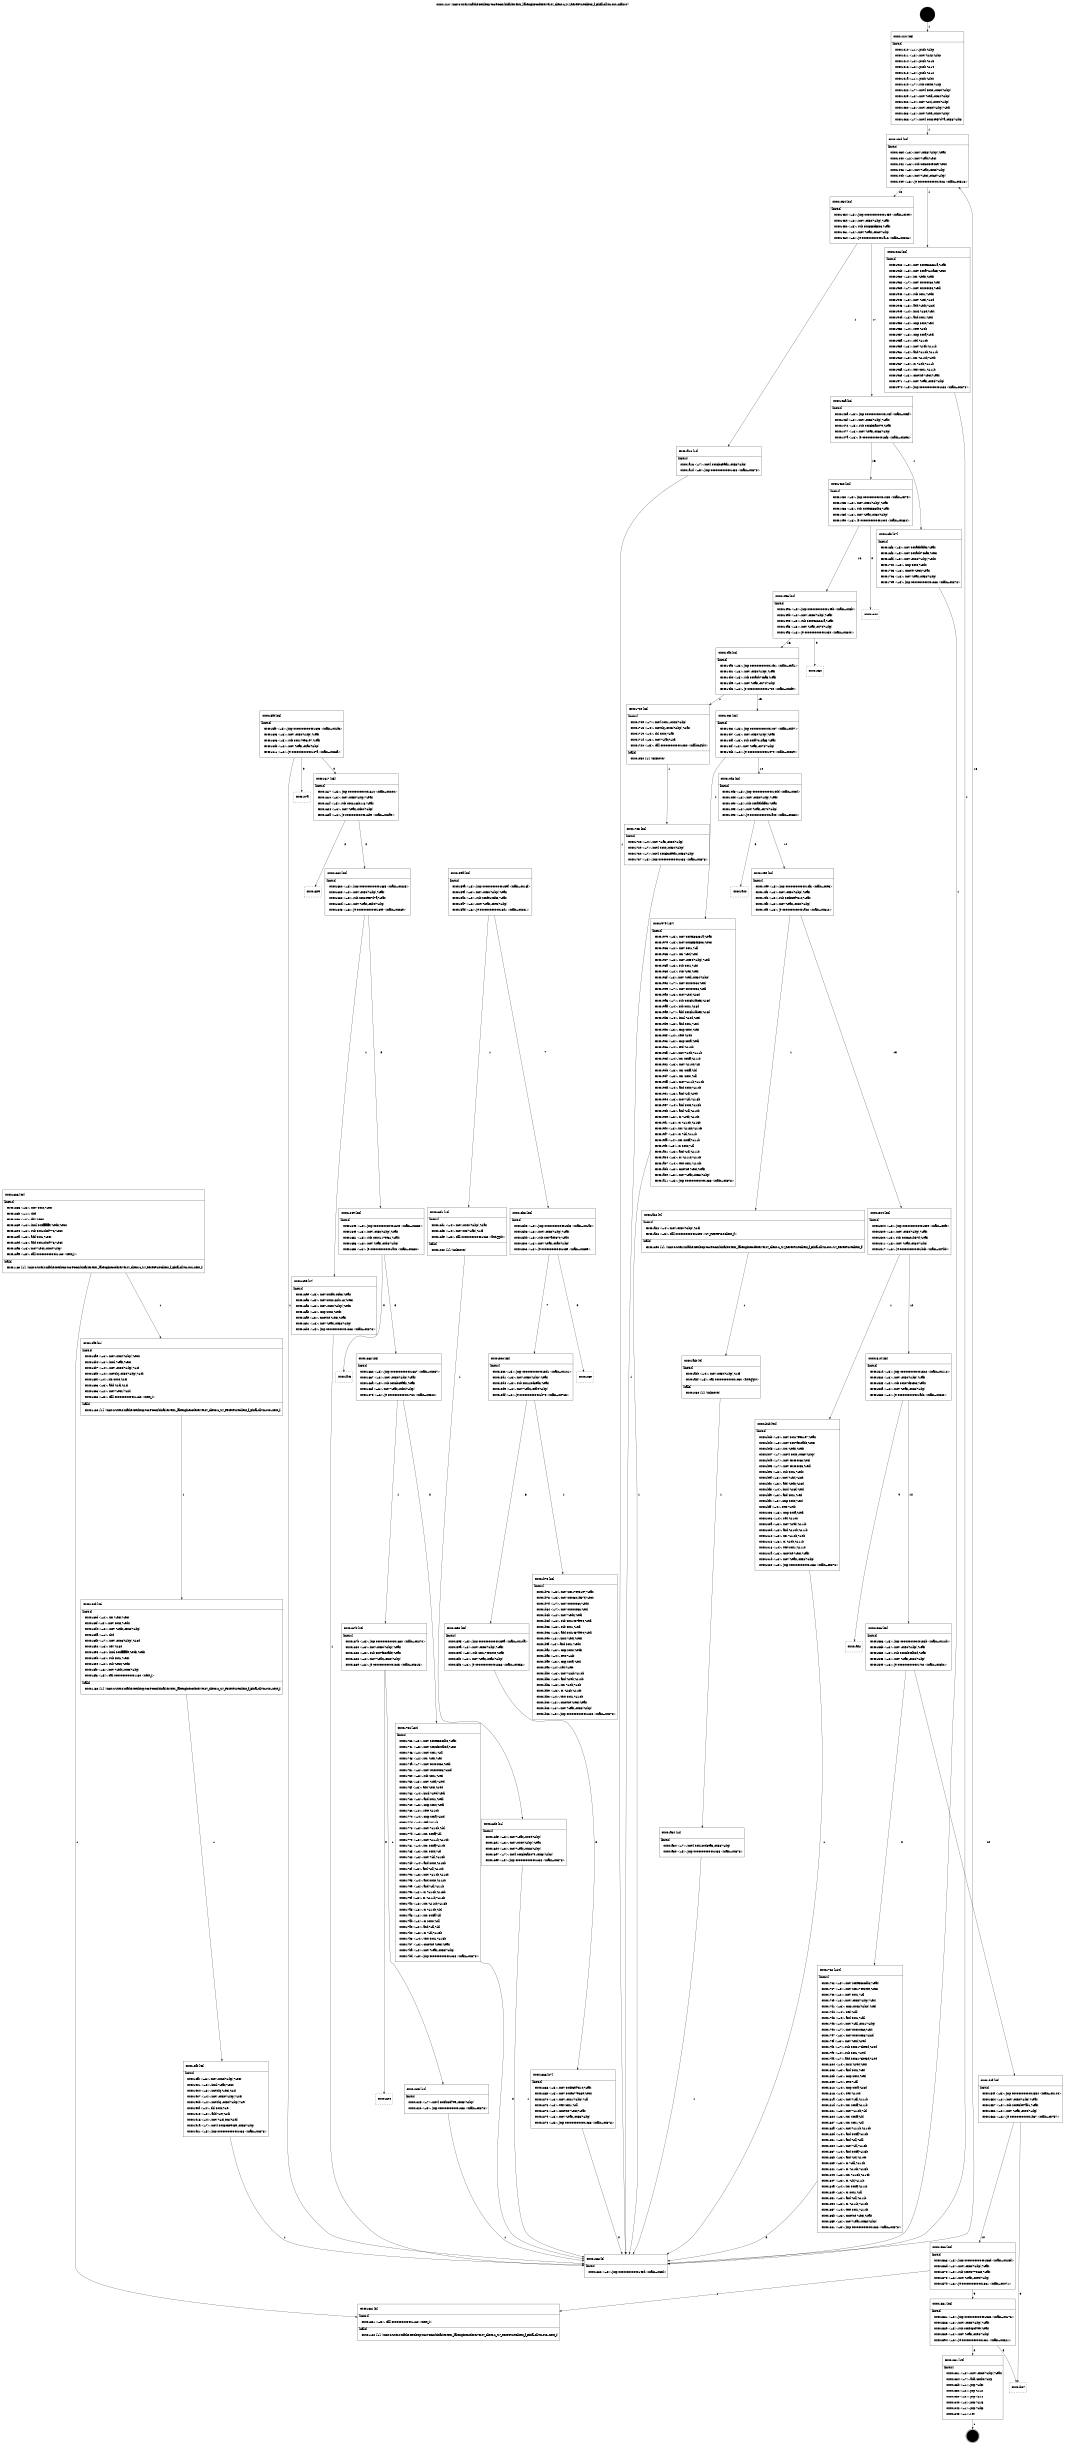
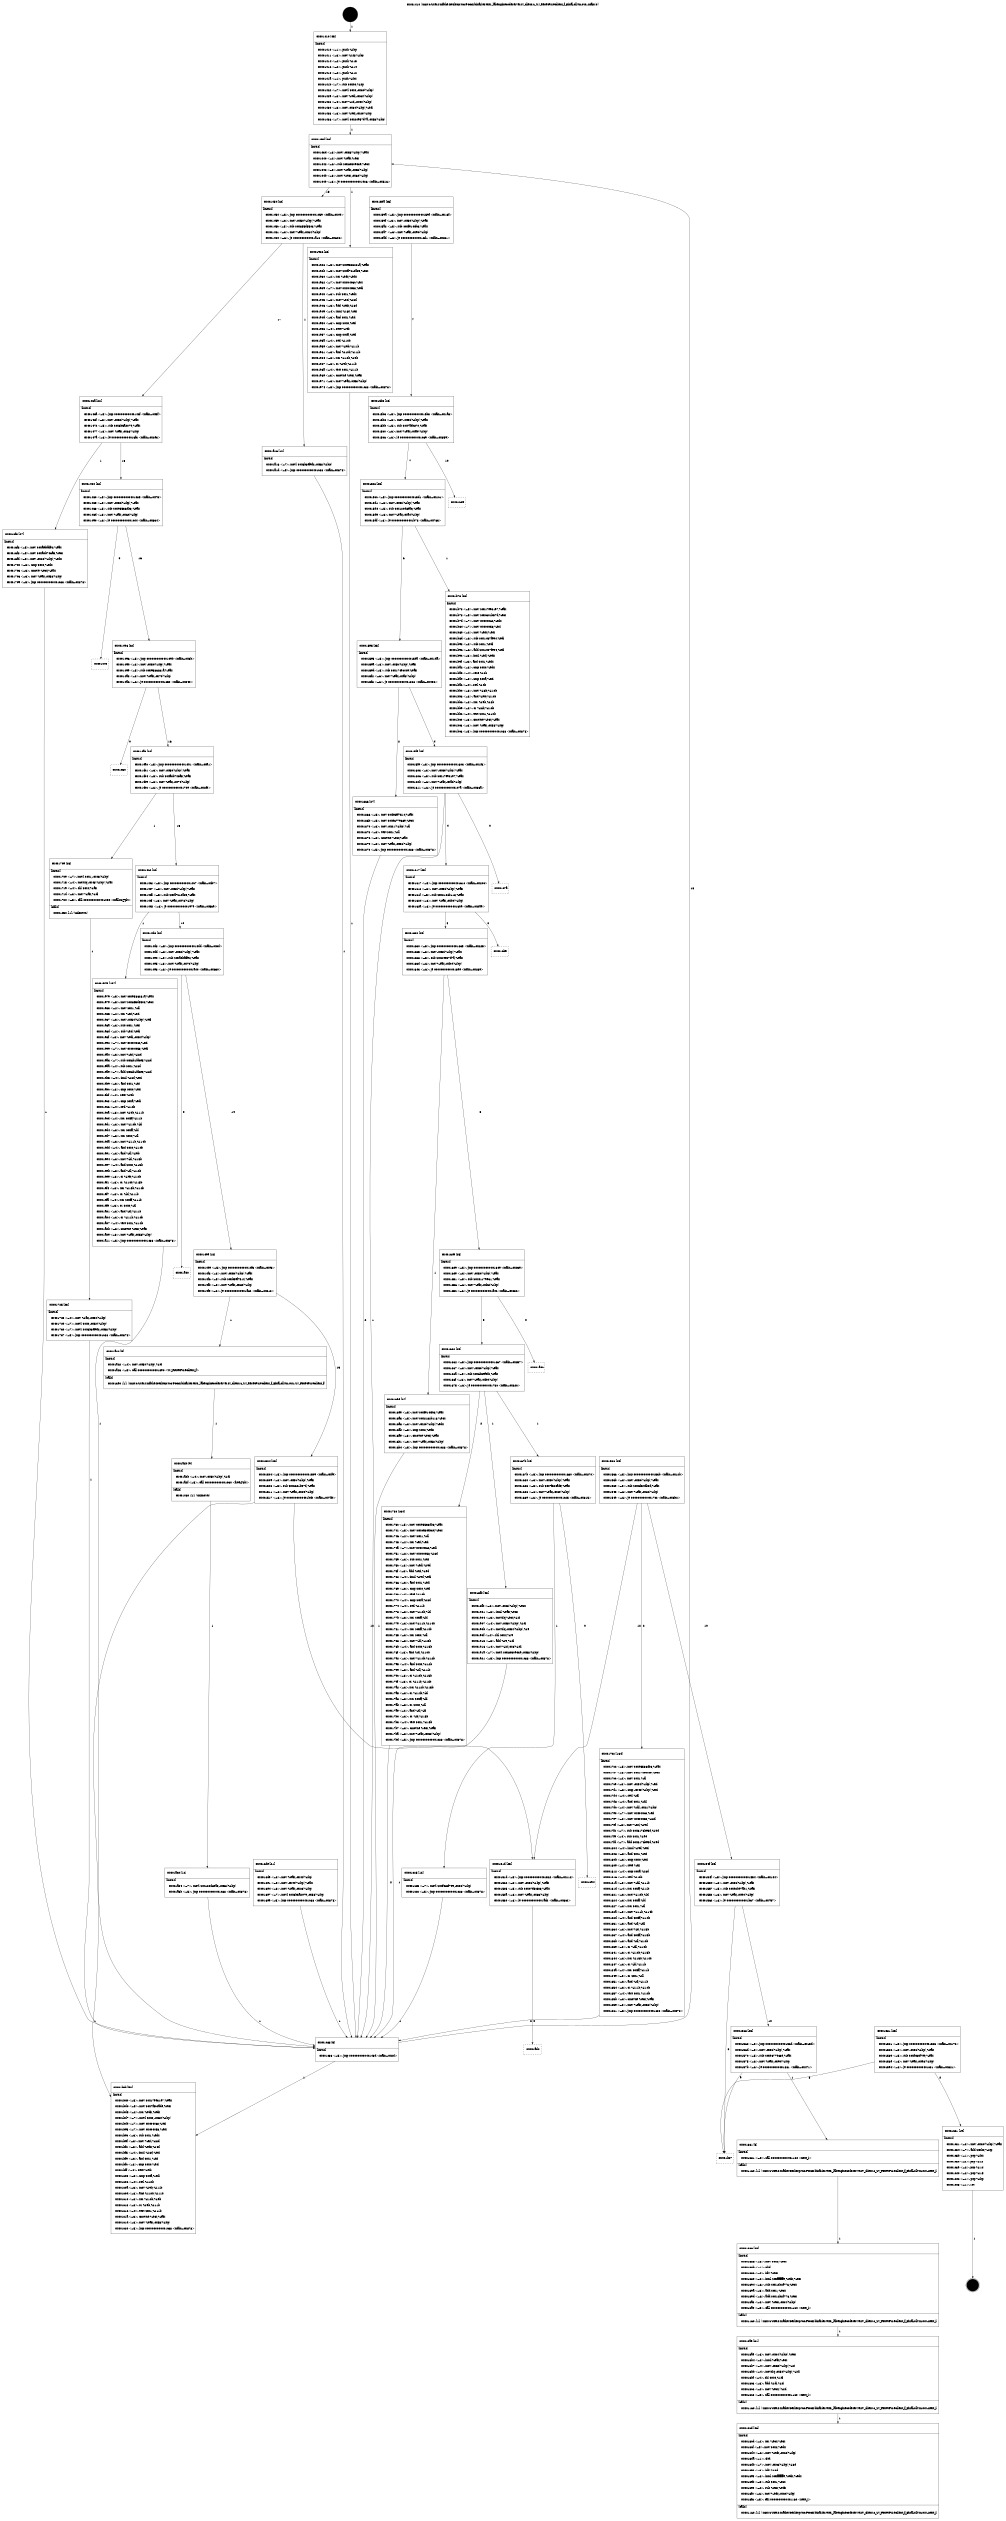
edge "0x4015e5 [25]" -> "0x4015fe [25]": added, label "4"
node "0x4016d1 [13]": removed
edge "0x4015b3 [25]" -> "0x401c69": label " 0" -> " 10"
edge "0x40151d [25]" -> "0x401536 [25]": reversed
edge "0x4018cd [46]" -> "0x4018fb [43]": now "0x401662 [25]" -> "0x4018fb [43]"
edge "0x401886 [40]" -> "0x401881 [5]": reversed
edge "0x401bcb [90]" -> "0x401c88 [5]": reversed
edge "0x401568 [25]" -> "0x401581 [25]": now "0x401568 [25]" -> "0x401b67"
